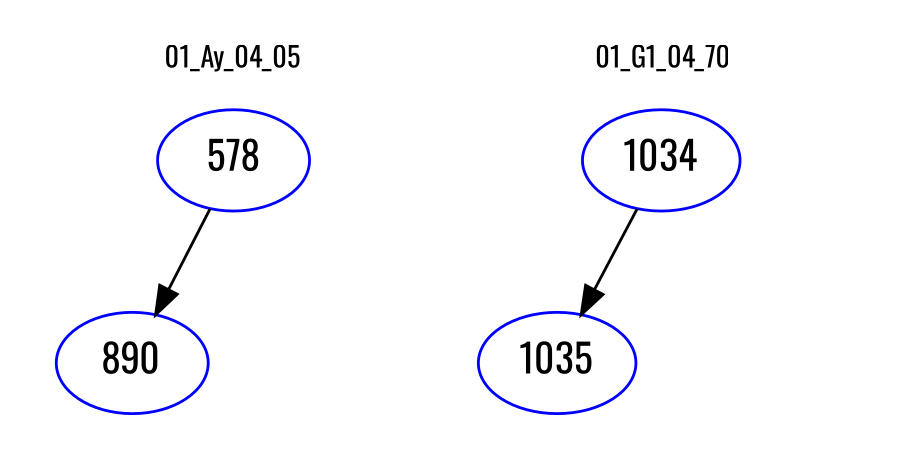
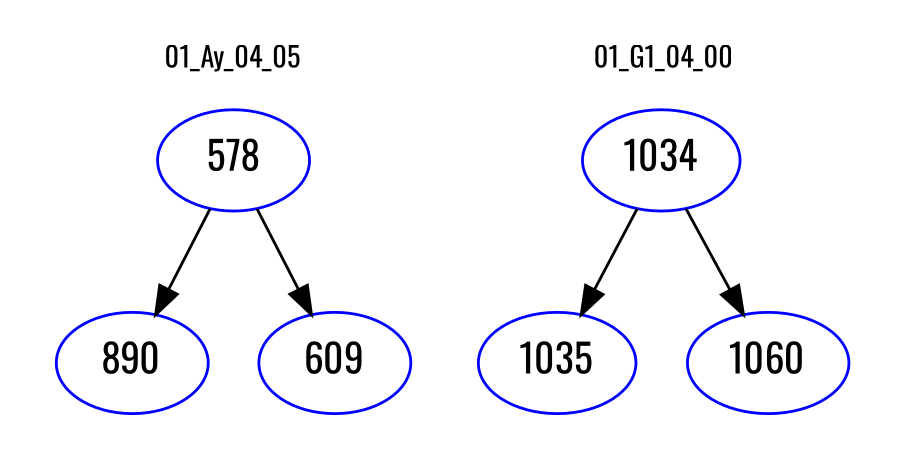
cluster "01_G1_04_70": label "01_G1_04_70" -> "01_G1_04_00"
node "609": added
node "1060": added
